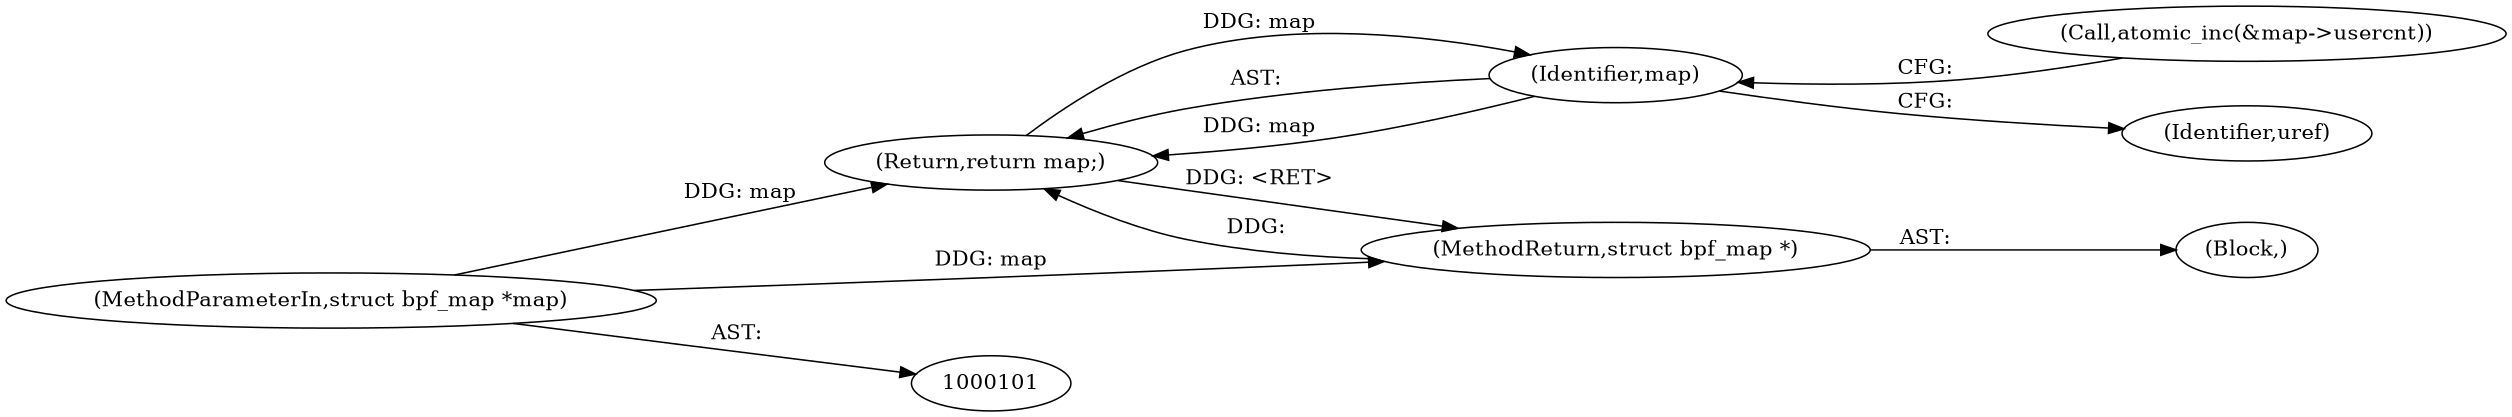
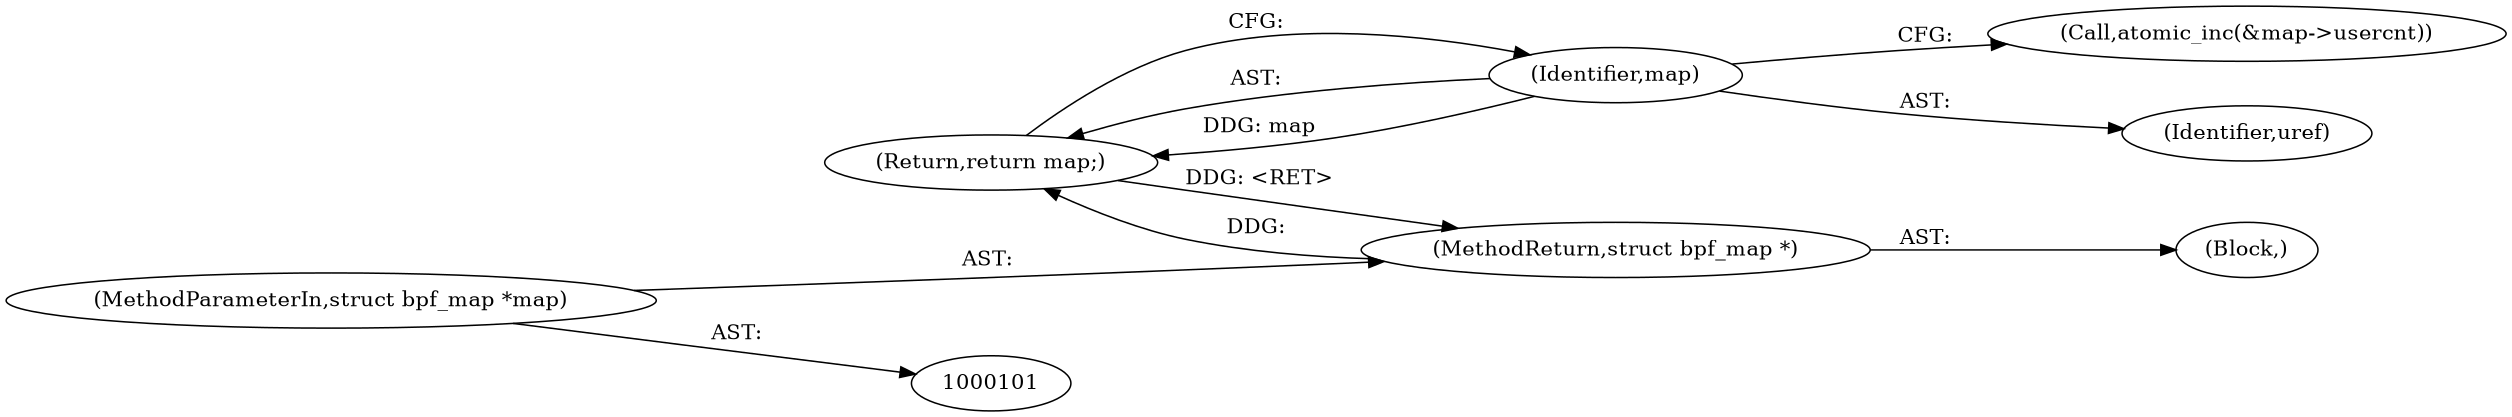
edge "(Return,return map;)" -> "(Identifier,map)": label "DDG: map" -> "CFG: "
edge "(Call,atomic_inc(&map->usercnt))" -> "(Identifier,map)": reversed
edge "(Identifier,map)" -> "(Identifier,uref)": label "CFG: " -> "AST: "
edge "(MethodParameterIn,struct bpf_map *map)" -> "(Return,return map;)": removed, label "DDG: map"
edge "(MethodParameterIn,struct bpf_map *map)" -> "(MethodReturn,struct bpf_map *)": label "DDG: map" -> "AST: "
